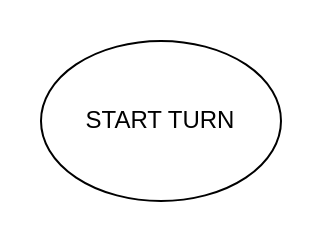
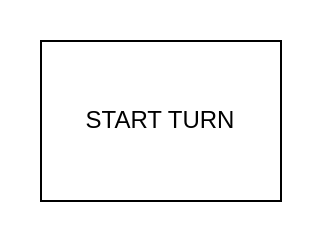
node "START TURN": shape ellipse -> rectangle
